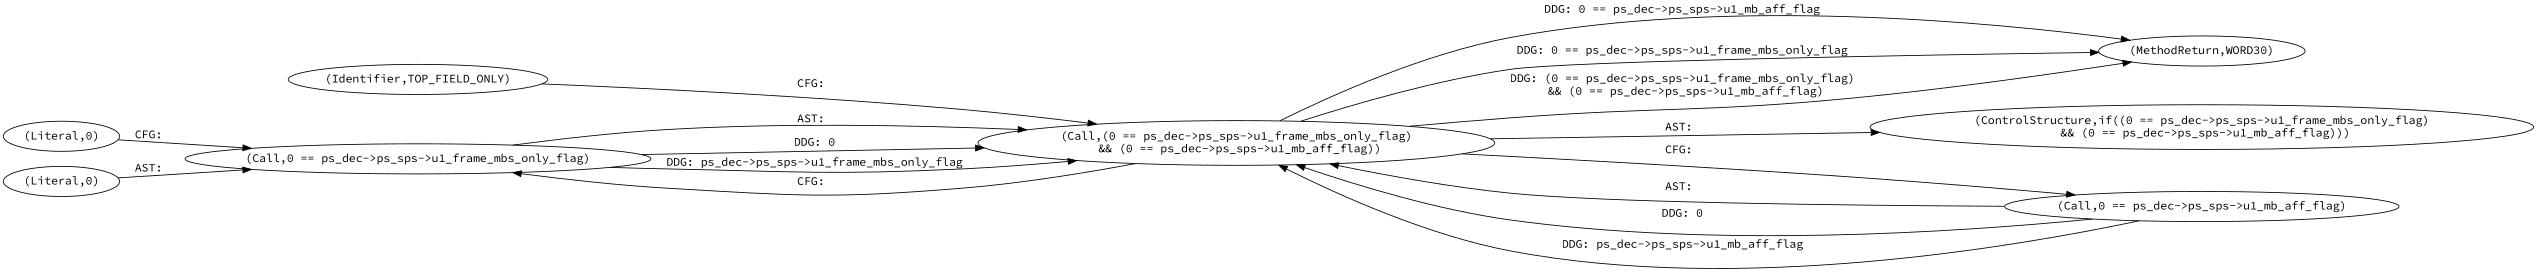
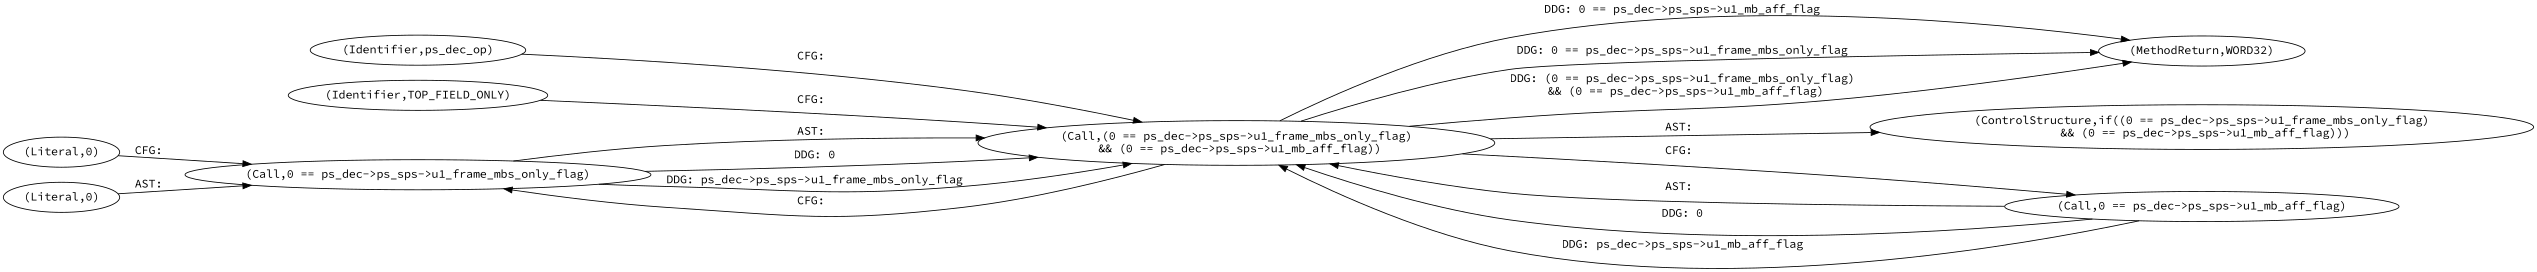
node "(Identifier,ps_dec_op)": added
node "(MethodReturn,WORD30)": label "(MethodReturn,WORD30)" -> "(MethodReturn,WORD32)"
